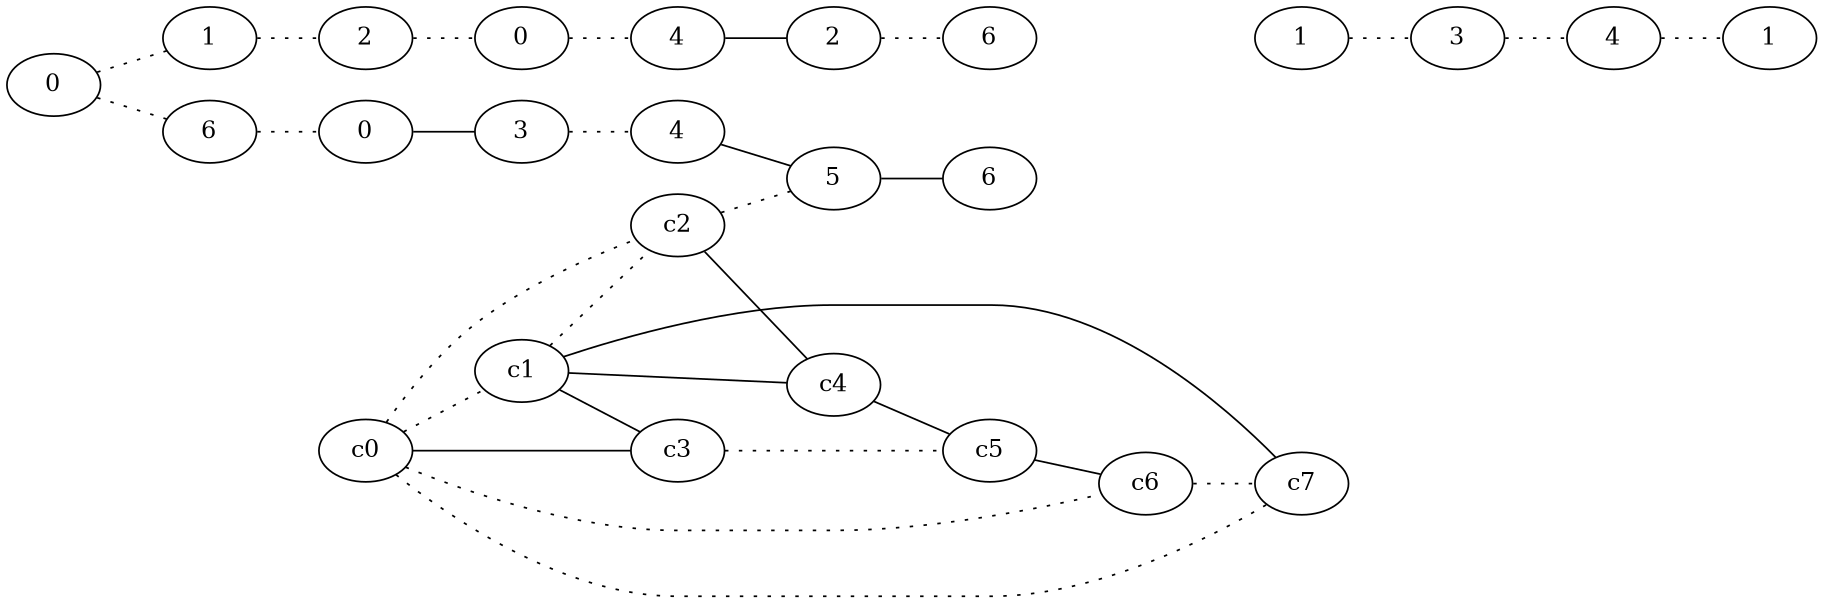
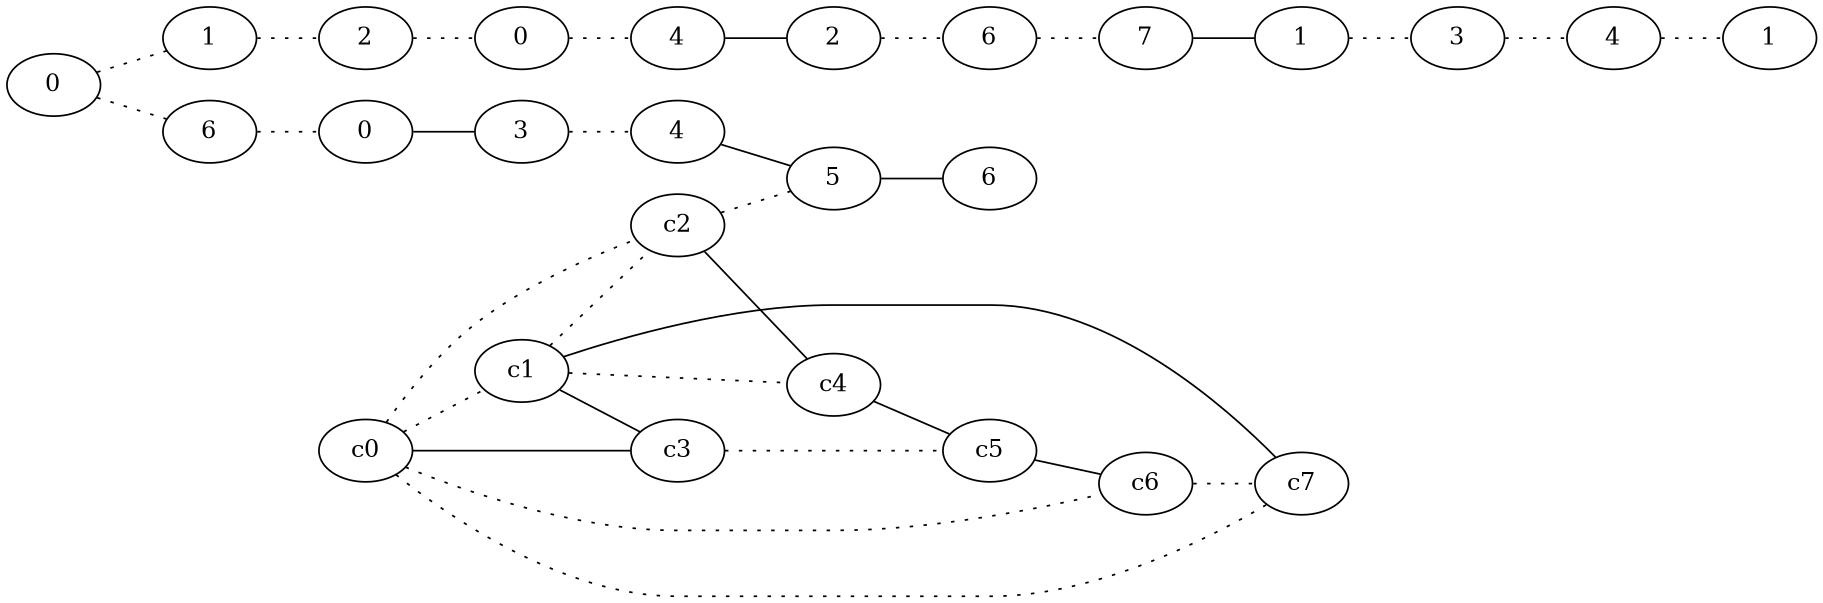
node "7": added
edge "c1" -- "c4": style solid -> dotted
